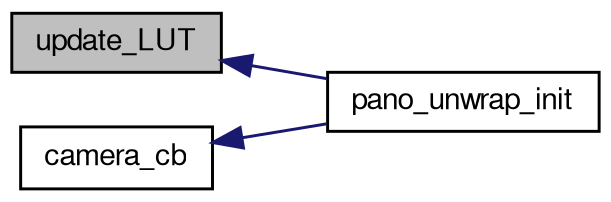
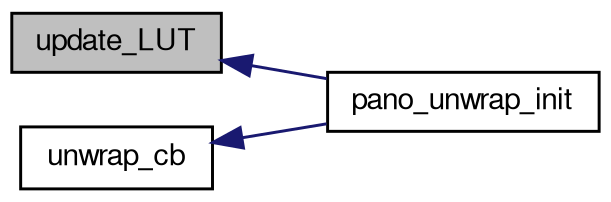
node "camera_cb": label "camera_cb" -> "unwrap_cb"
